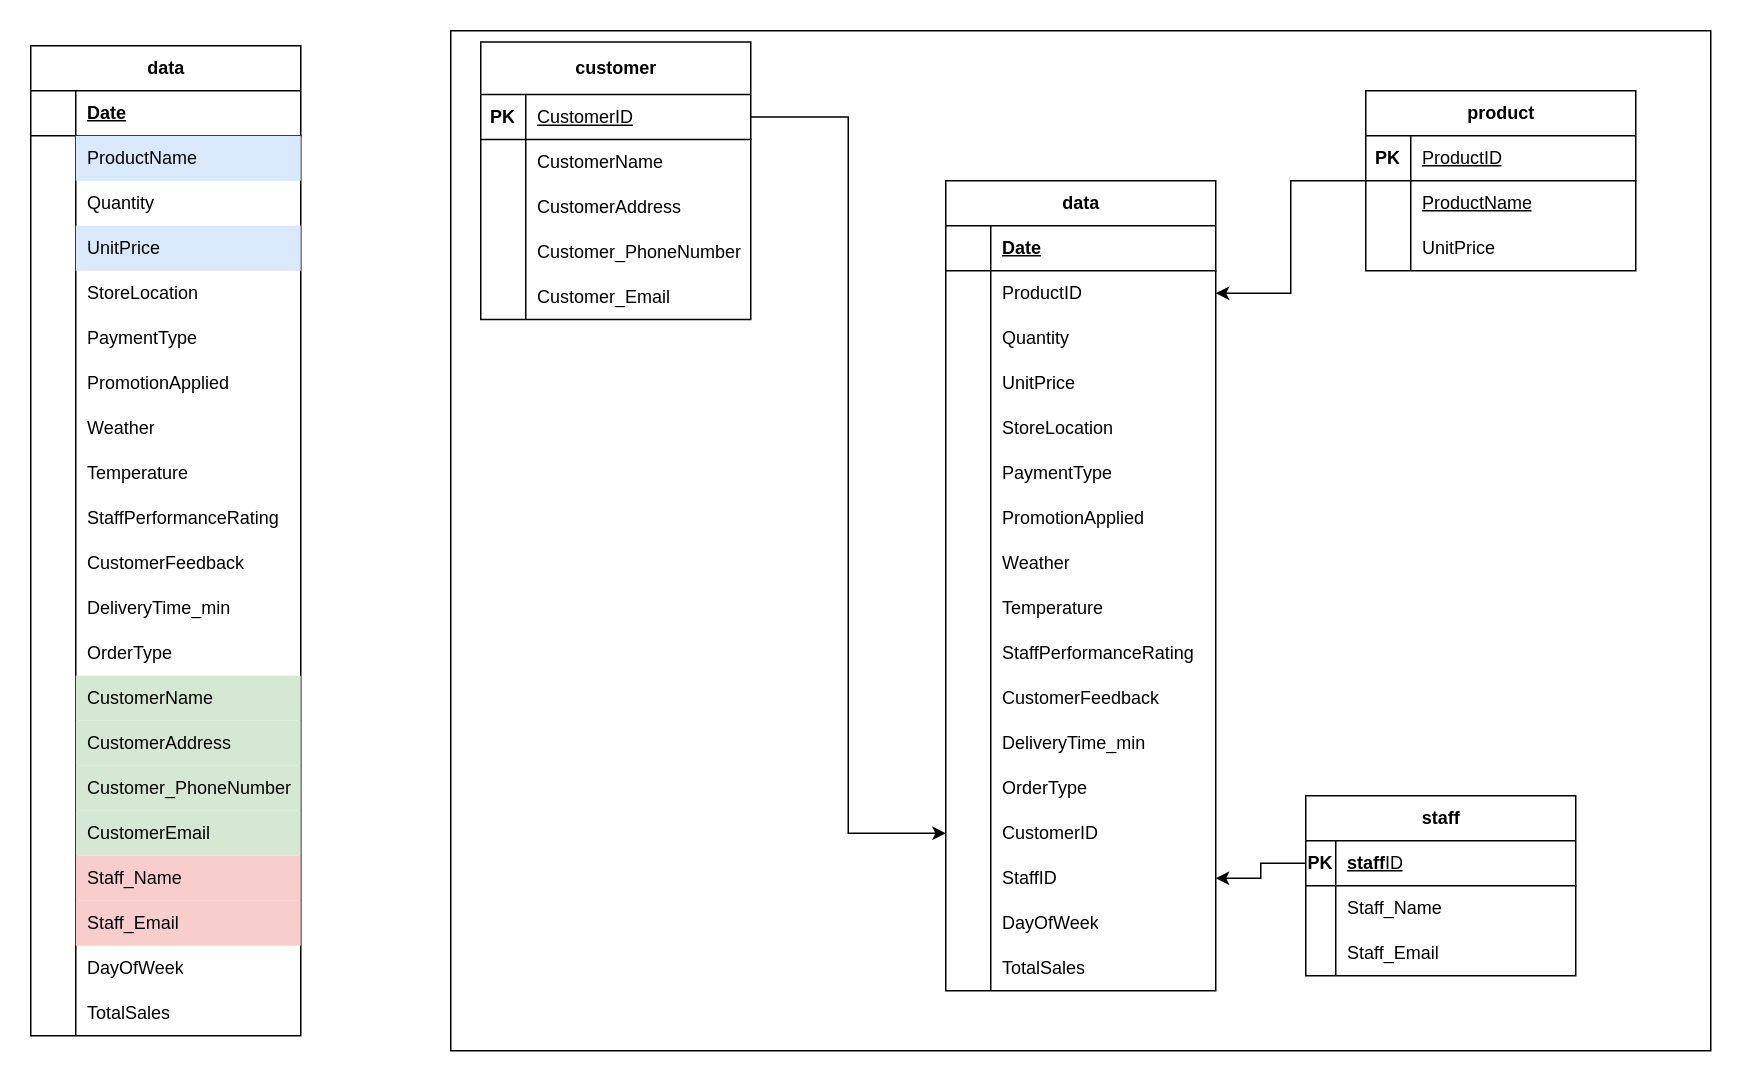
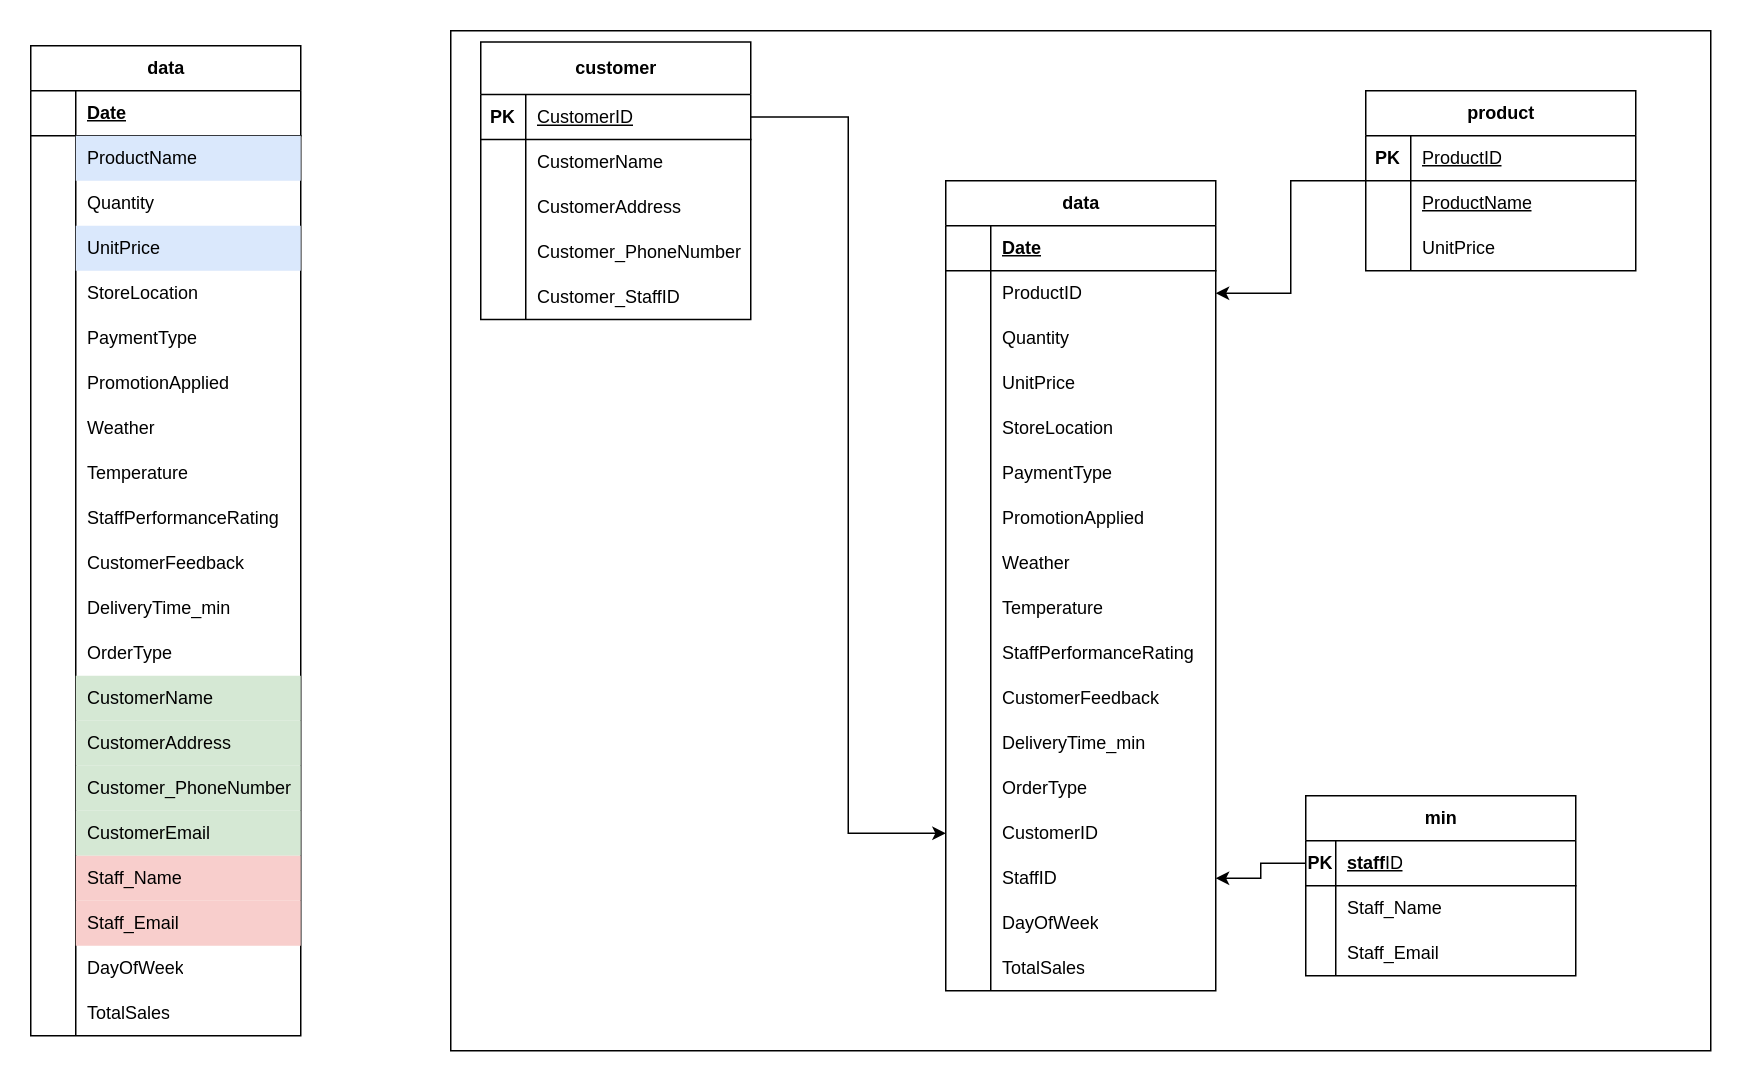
node "Customer_Email": label "Customer_Email" -> "Customer_StaffID"
node "staff": label "staff" -> "min"
